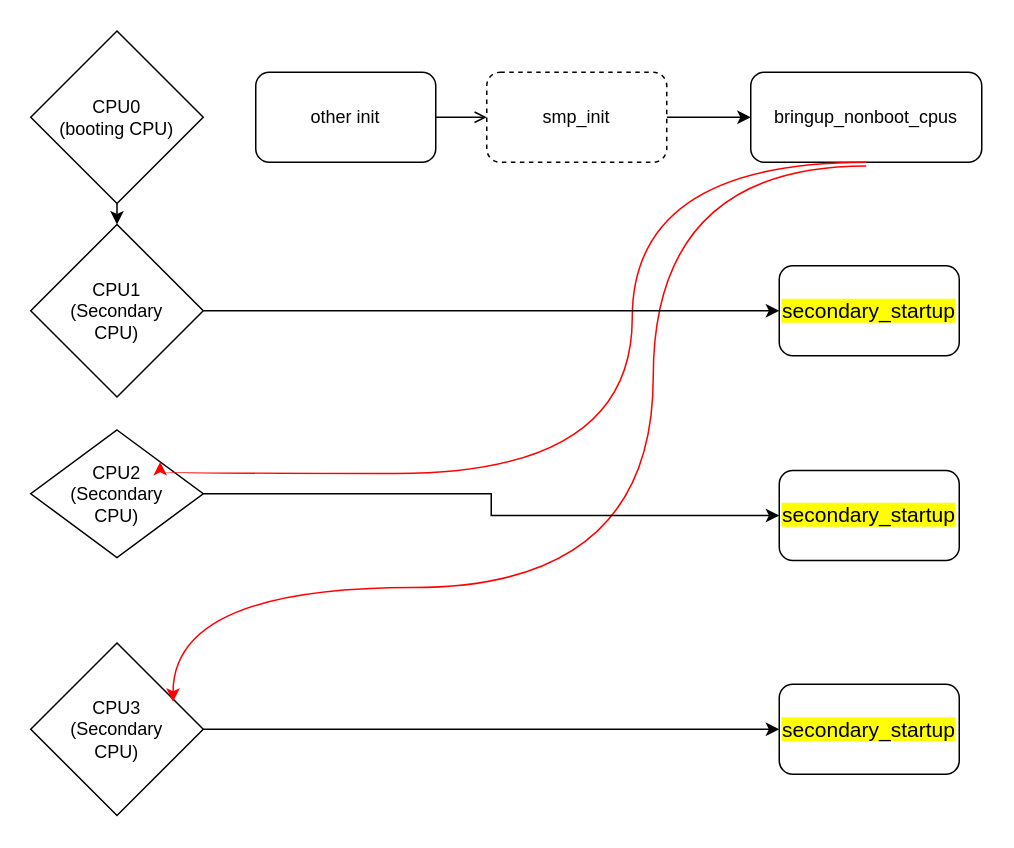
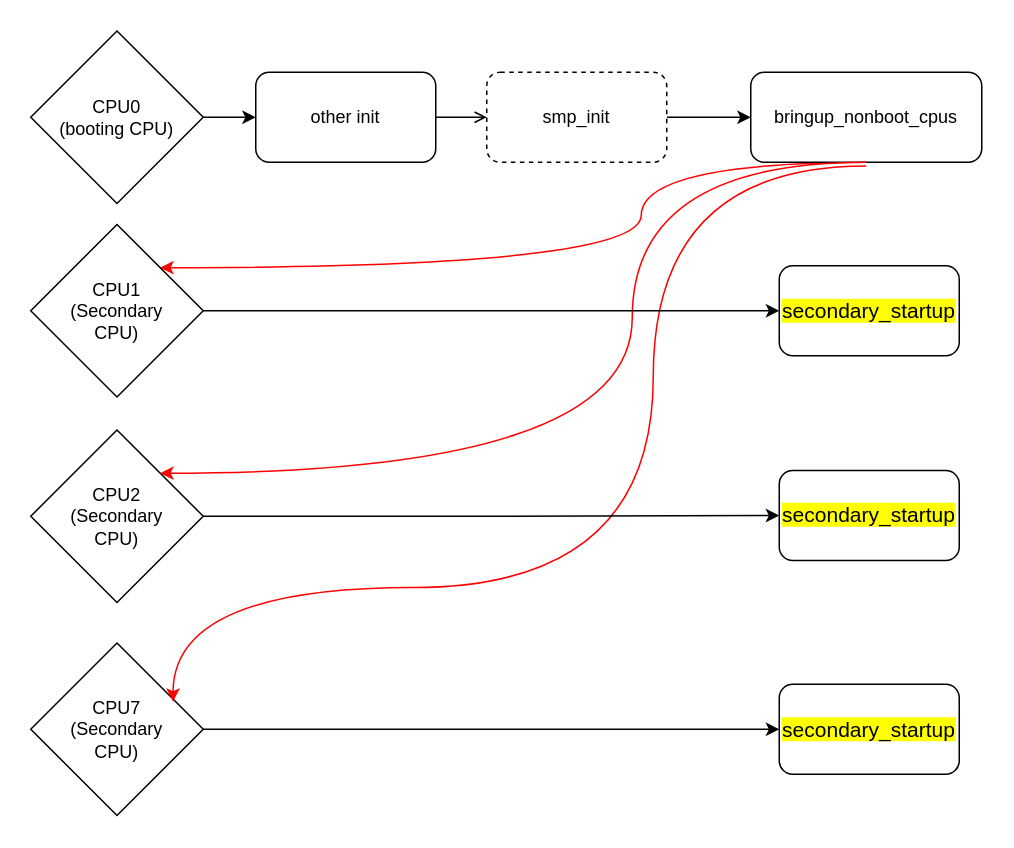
edge "CPU0 (booting CPU)" -> "CPU1 (Secondary CPU)": now "CPU0 (booting CPU)" -> "other init"
edge "bringup_nonboot_cpus" -> "CPU1 (Secondary CPU)": added
node "CPU2 (Secondary CPU)": size 173x128 -> 173x173
node "CPU3 (Secondary CPU)": label "CPU3 (Secondary CPU)" -> "CPU7 (Secondary CPU)"
